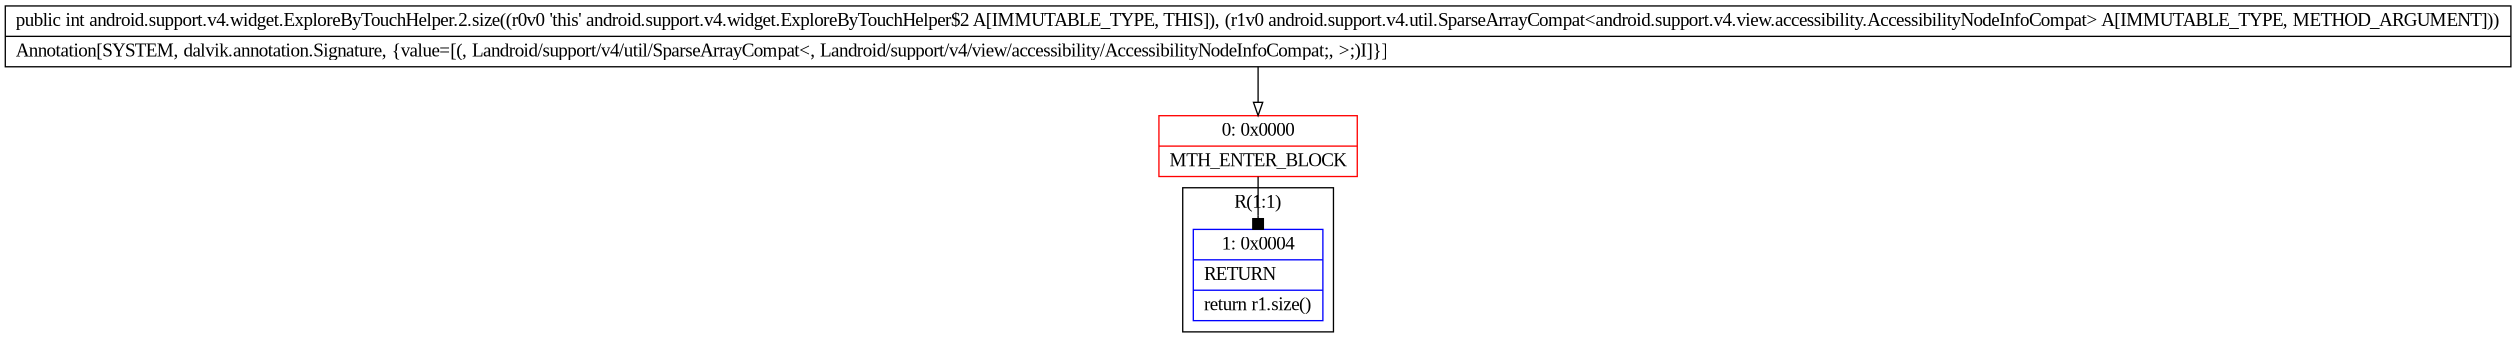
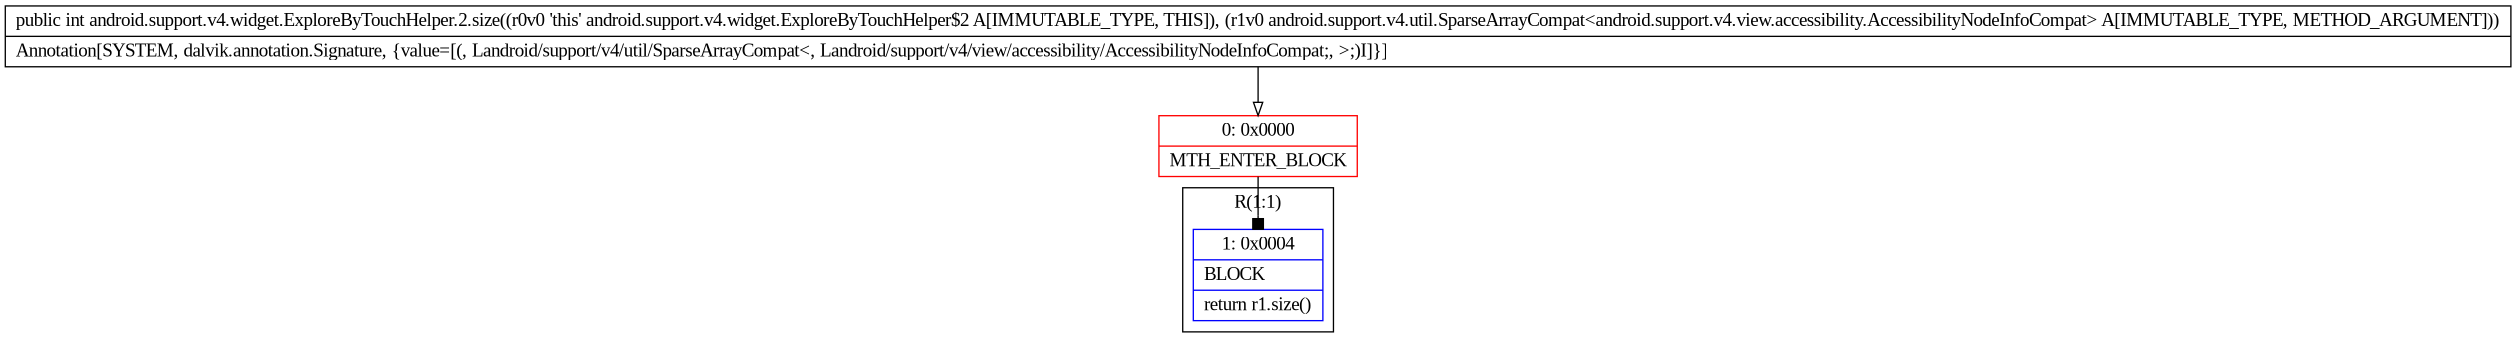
node "1: 0x0004": text "RETURN" -> "BLOCK"
